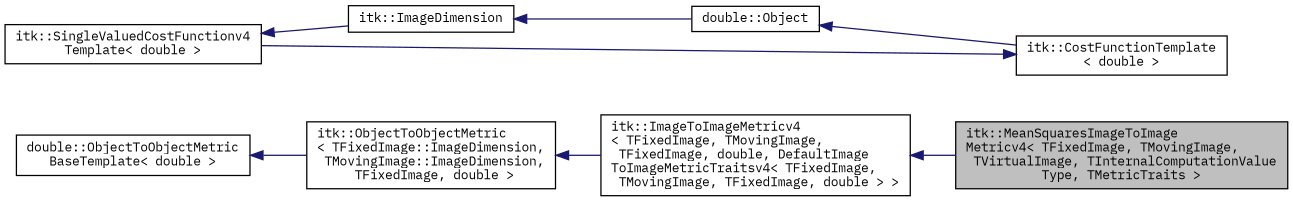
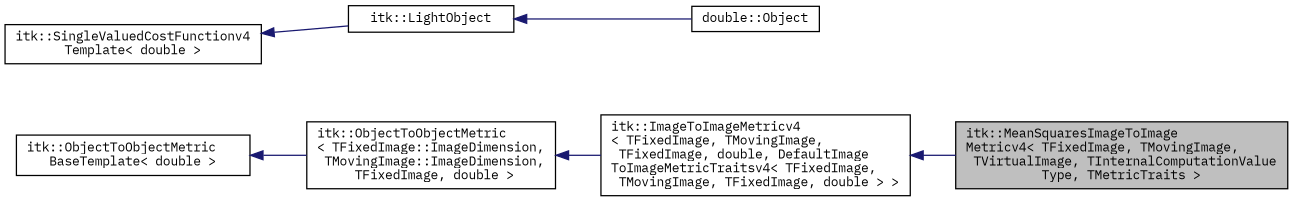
node "itk::ImageDimension": label "itk::ImageDimension" -> "itk::LightObject"
node "itk::CostFunctionTemplate < double >": removed
node "double::ObjectToObjectMetric BaseTemplate< double >": label "double::ObjectToObjectMetric BaseTemplate< double >" -> "itk::ObjectToObjectMetric BaseTemplate< double >"
